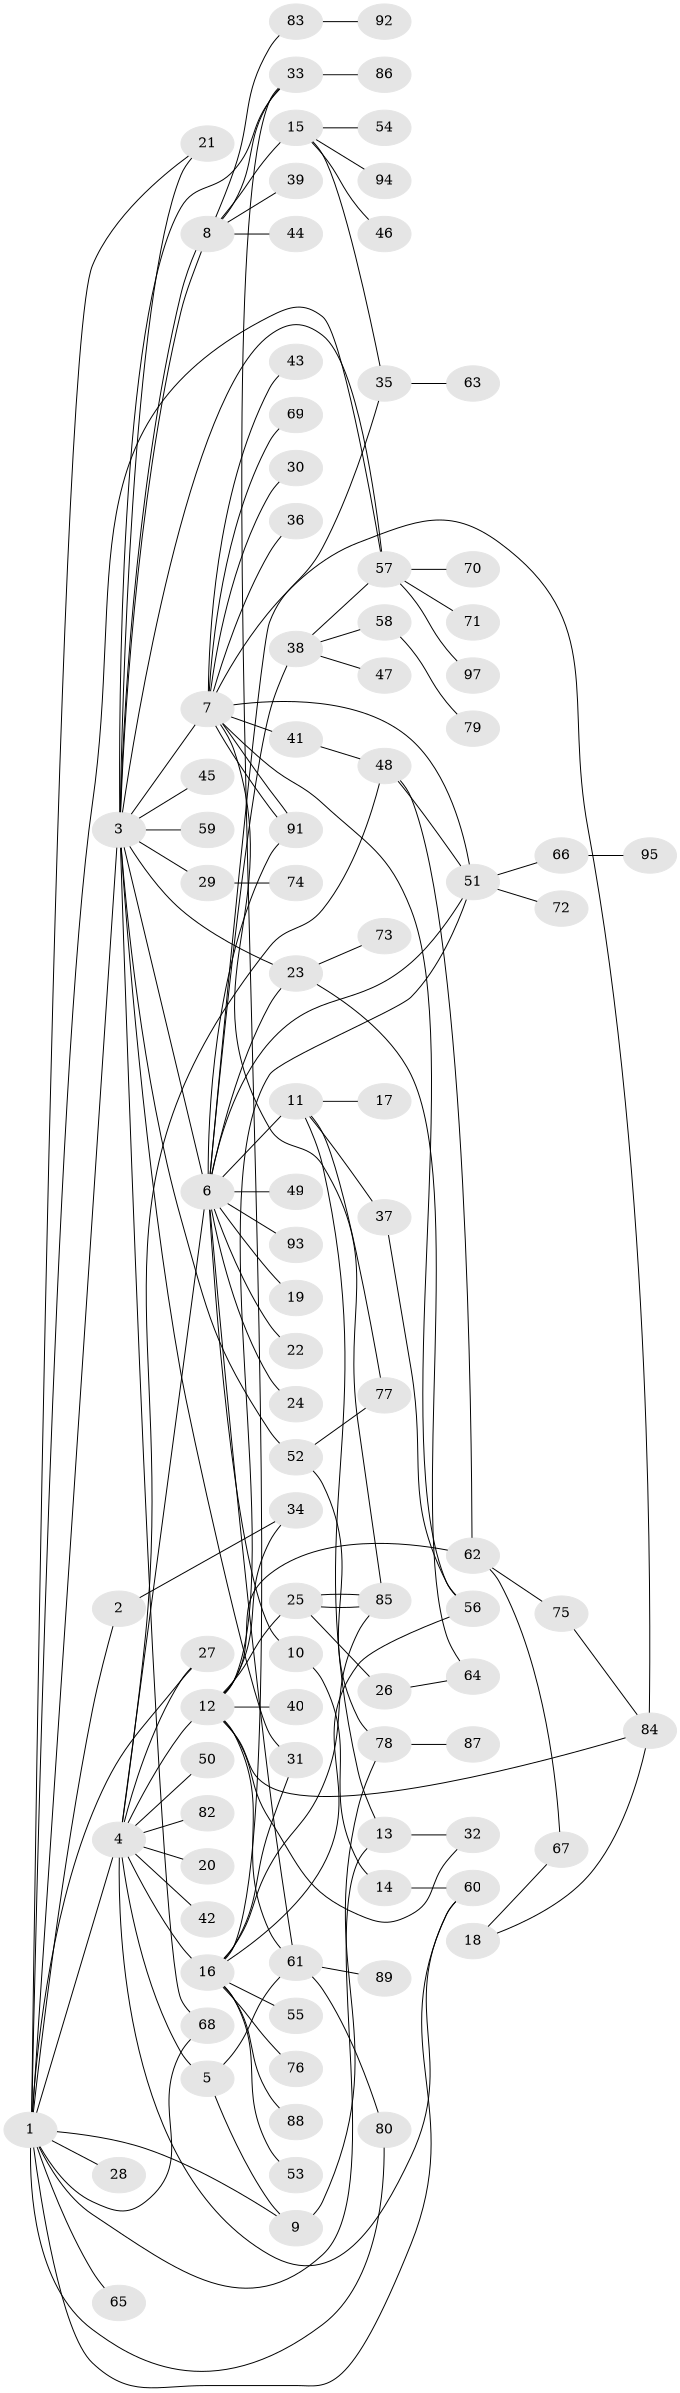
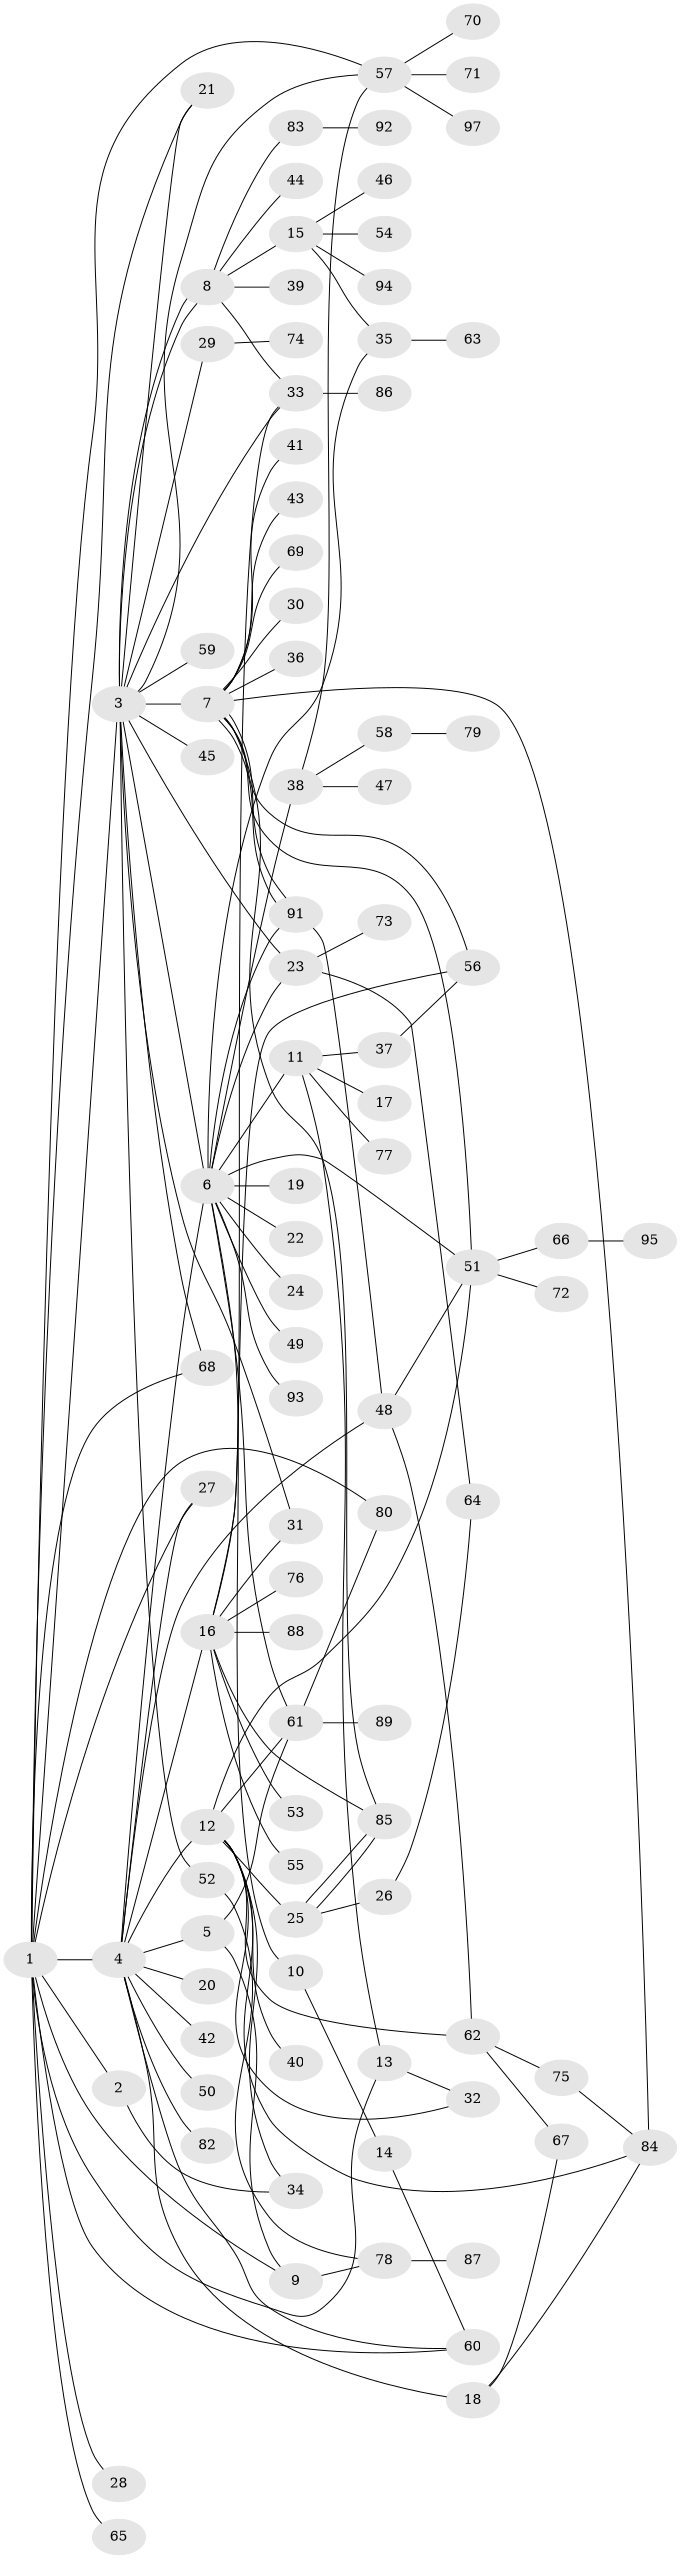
edge "41" -- "48": now "91" -- "48"
edge "77" -- "52": removed
edge "4" -- "18": added
